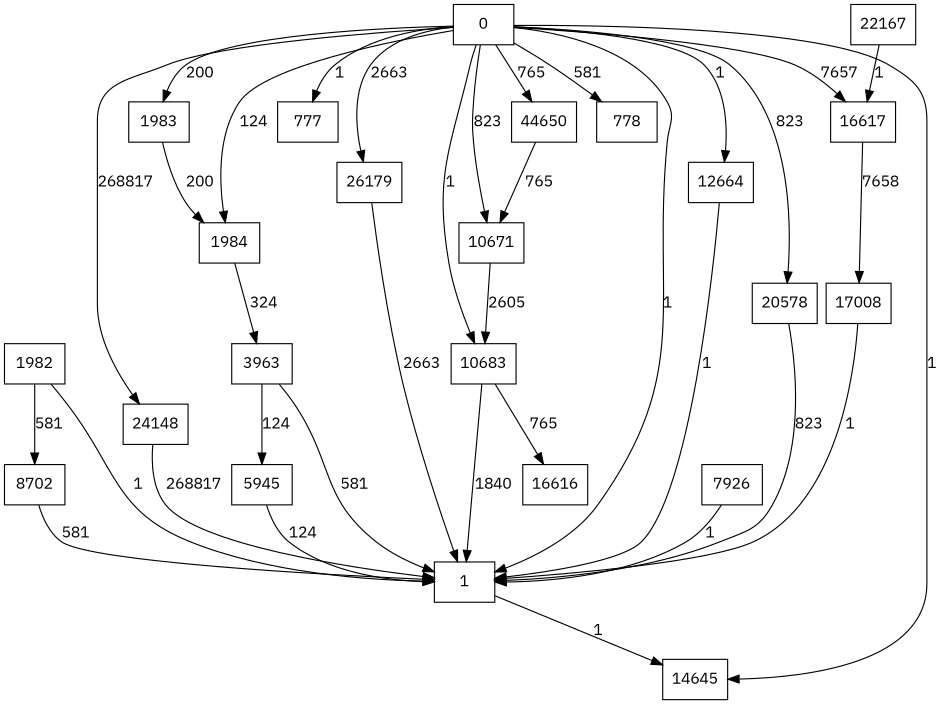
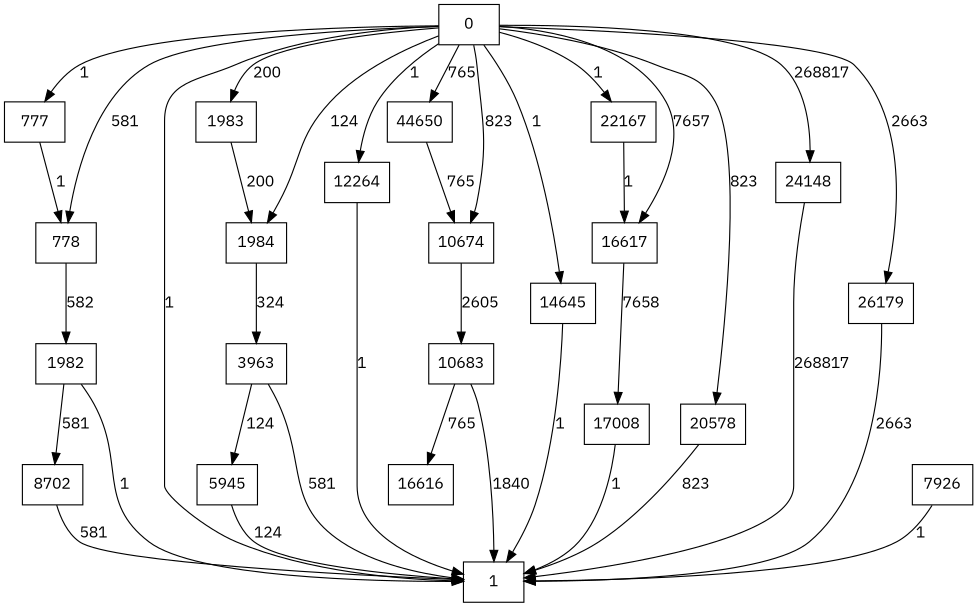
edge "777" -> "778": added, label "1"
node "12664": label "12664" -> "12264"
edge "0" -> "10683": now "0" -> "22167"
node "10671": label "10671" -> "10674"
edge "778" -> "1982": added, label "582"
edge "1" -> "14645": reversed
